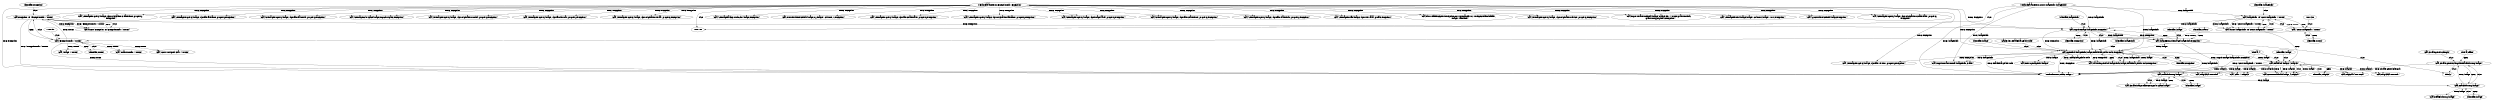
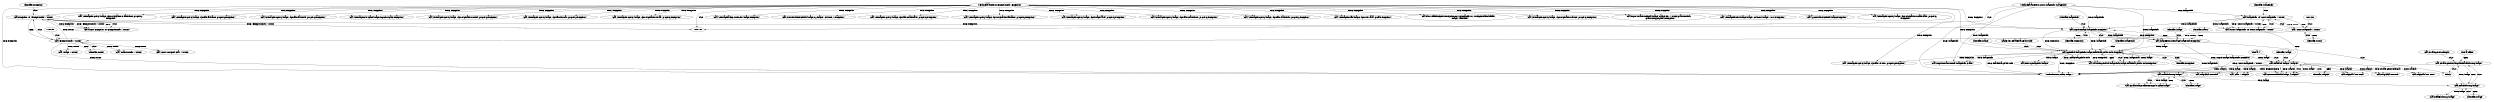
edge "(Call,ReadBlob(image,4,magick))" -> "(Call,(char *) magick)": label "DDG: magick" -> "DDG: exception"
edge "(Call,exception != (ExceptionInfo *) NULL)" -> "(MethodReturn,static Image *)": now "(Call,exception != (ExceptionInfo *) NULL)" -> "1000108"
node "(Call,magick[0] == 0x80)": added
